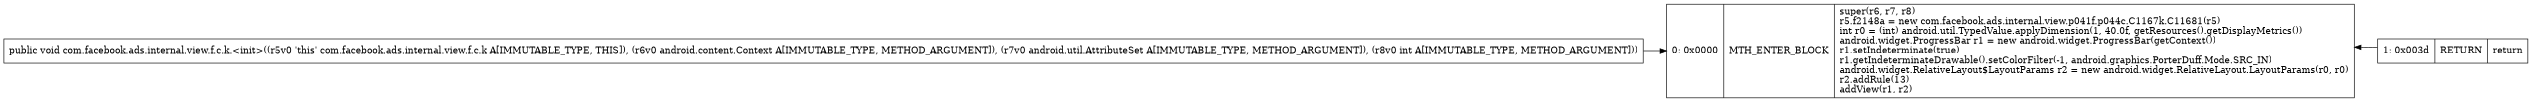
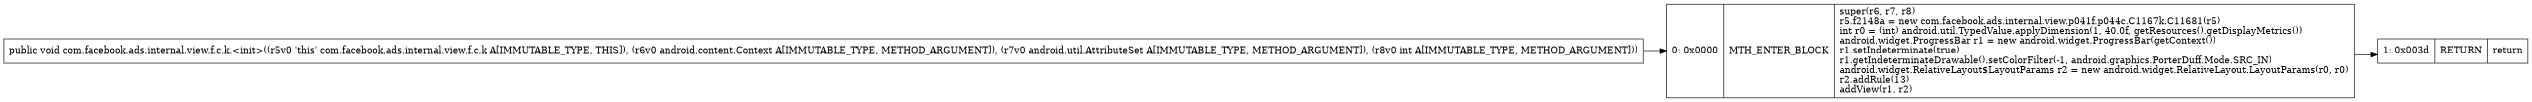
edge "1: 0x003d" -> "0: 0x0000": reversed
